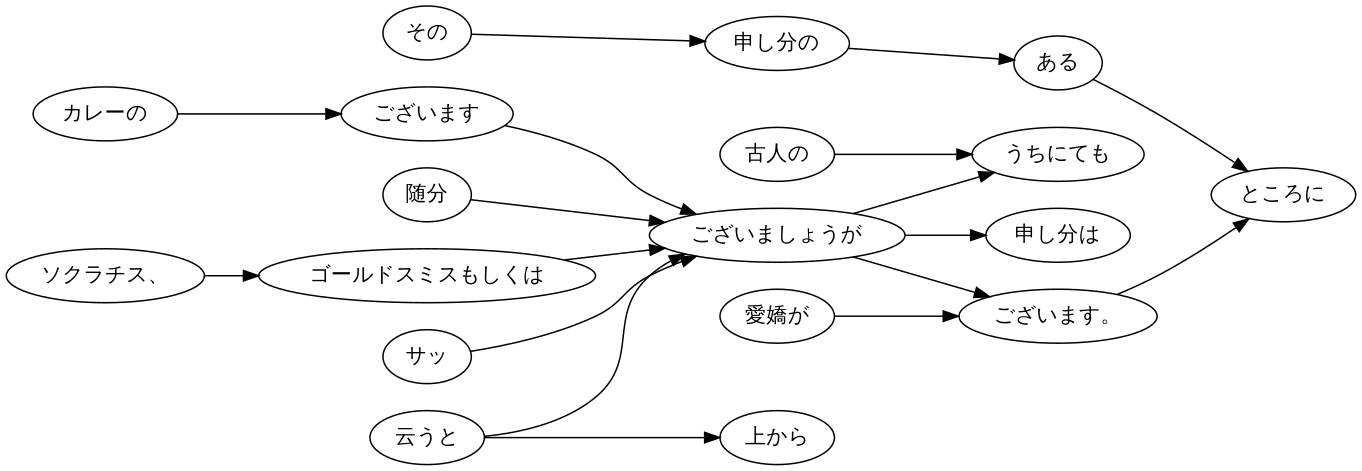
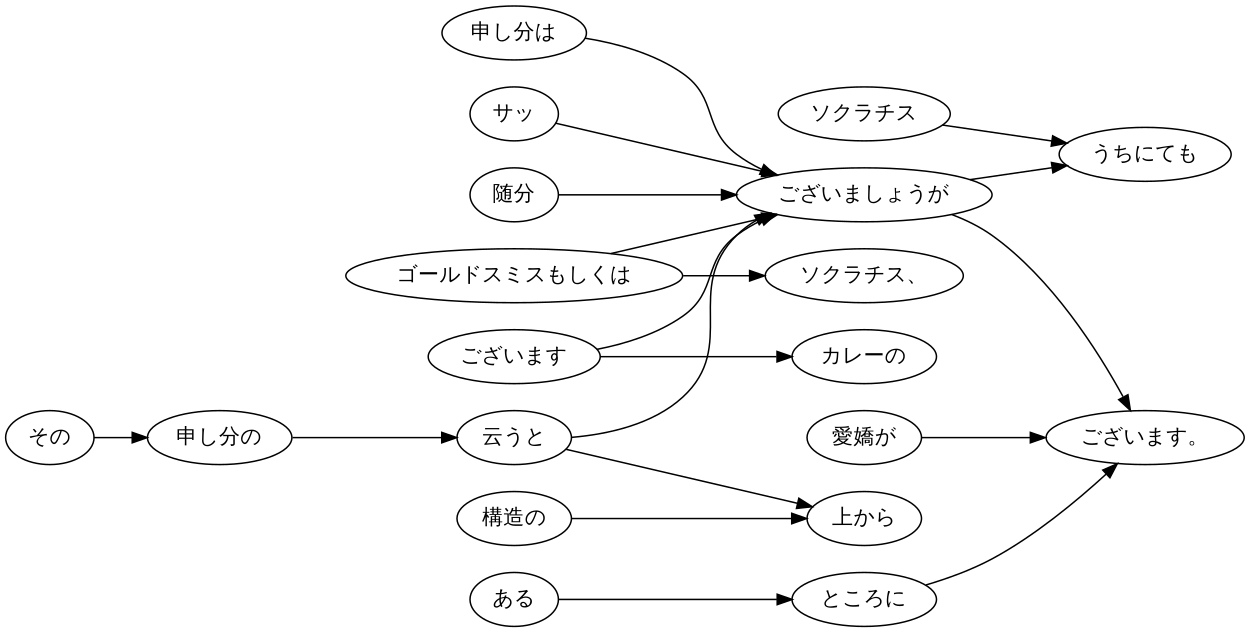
edge "申し分の" -> "ある": now "申し分の" -> "云うと"
edge "カレーの" -> "ございます": reversed
node "古人の": label "古人の" -> "ソクラチス"
edge "ございましょうが" -> "申し分は": reversed
edge "ございます。" -> "ところに": reversed
edge "ソクラチス、" -> "ゴールドスミスもしくは": reversed
node "構造の": added
